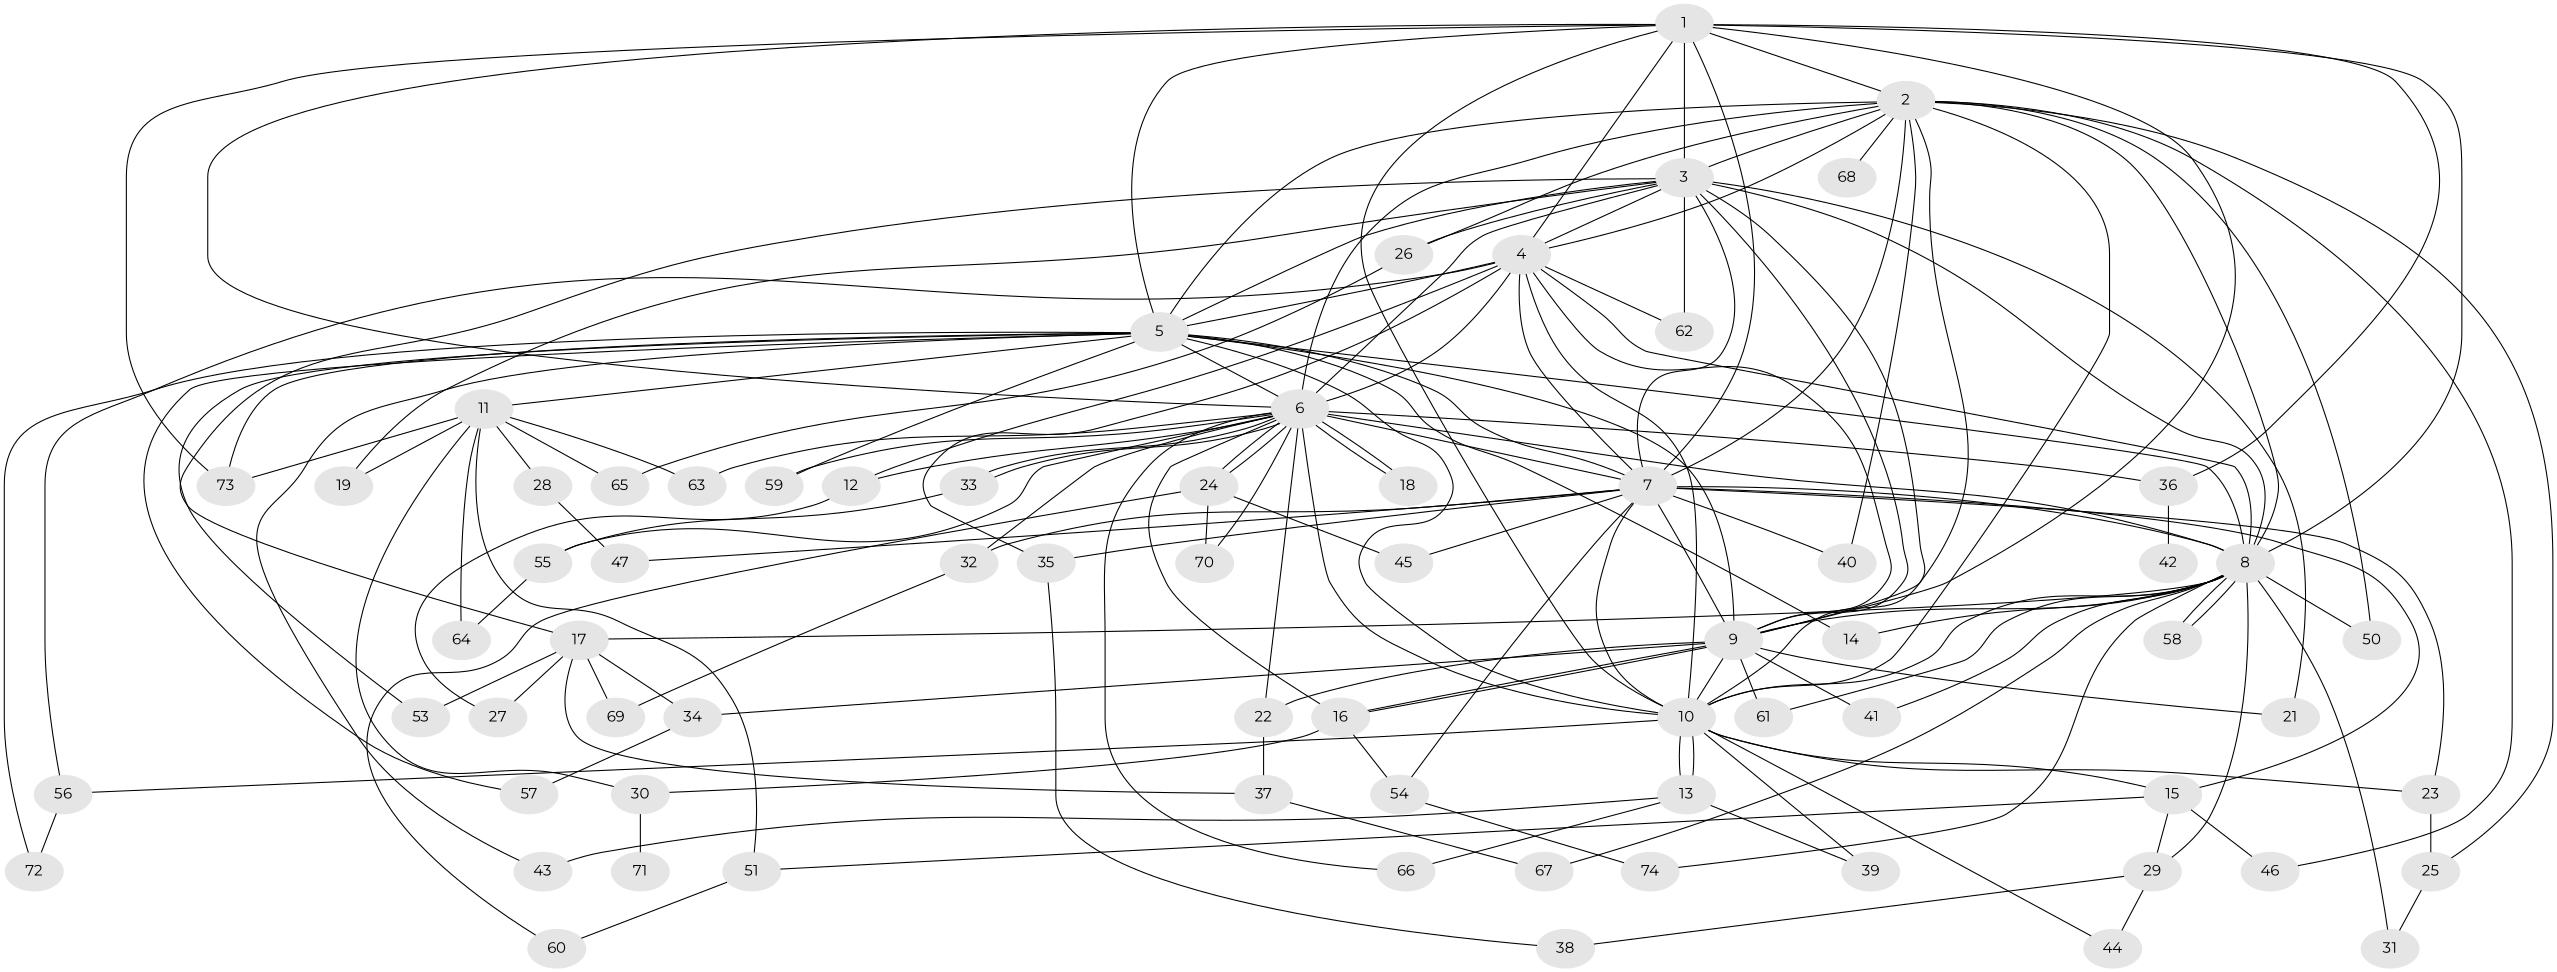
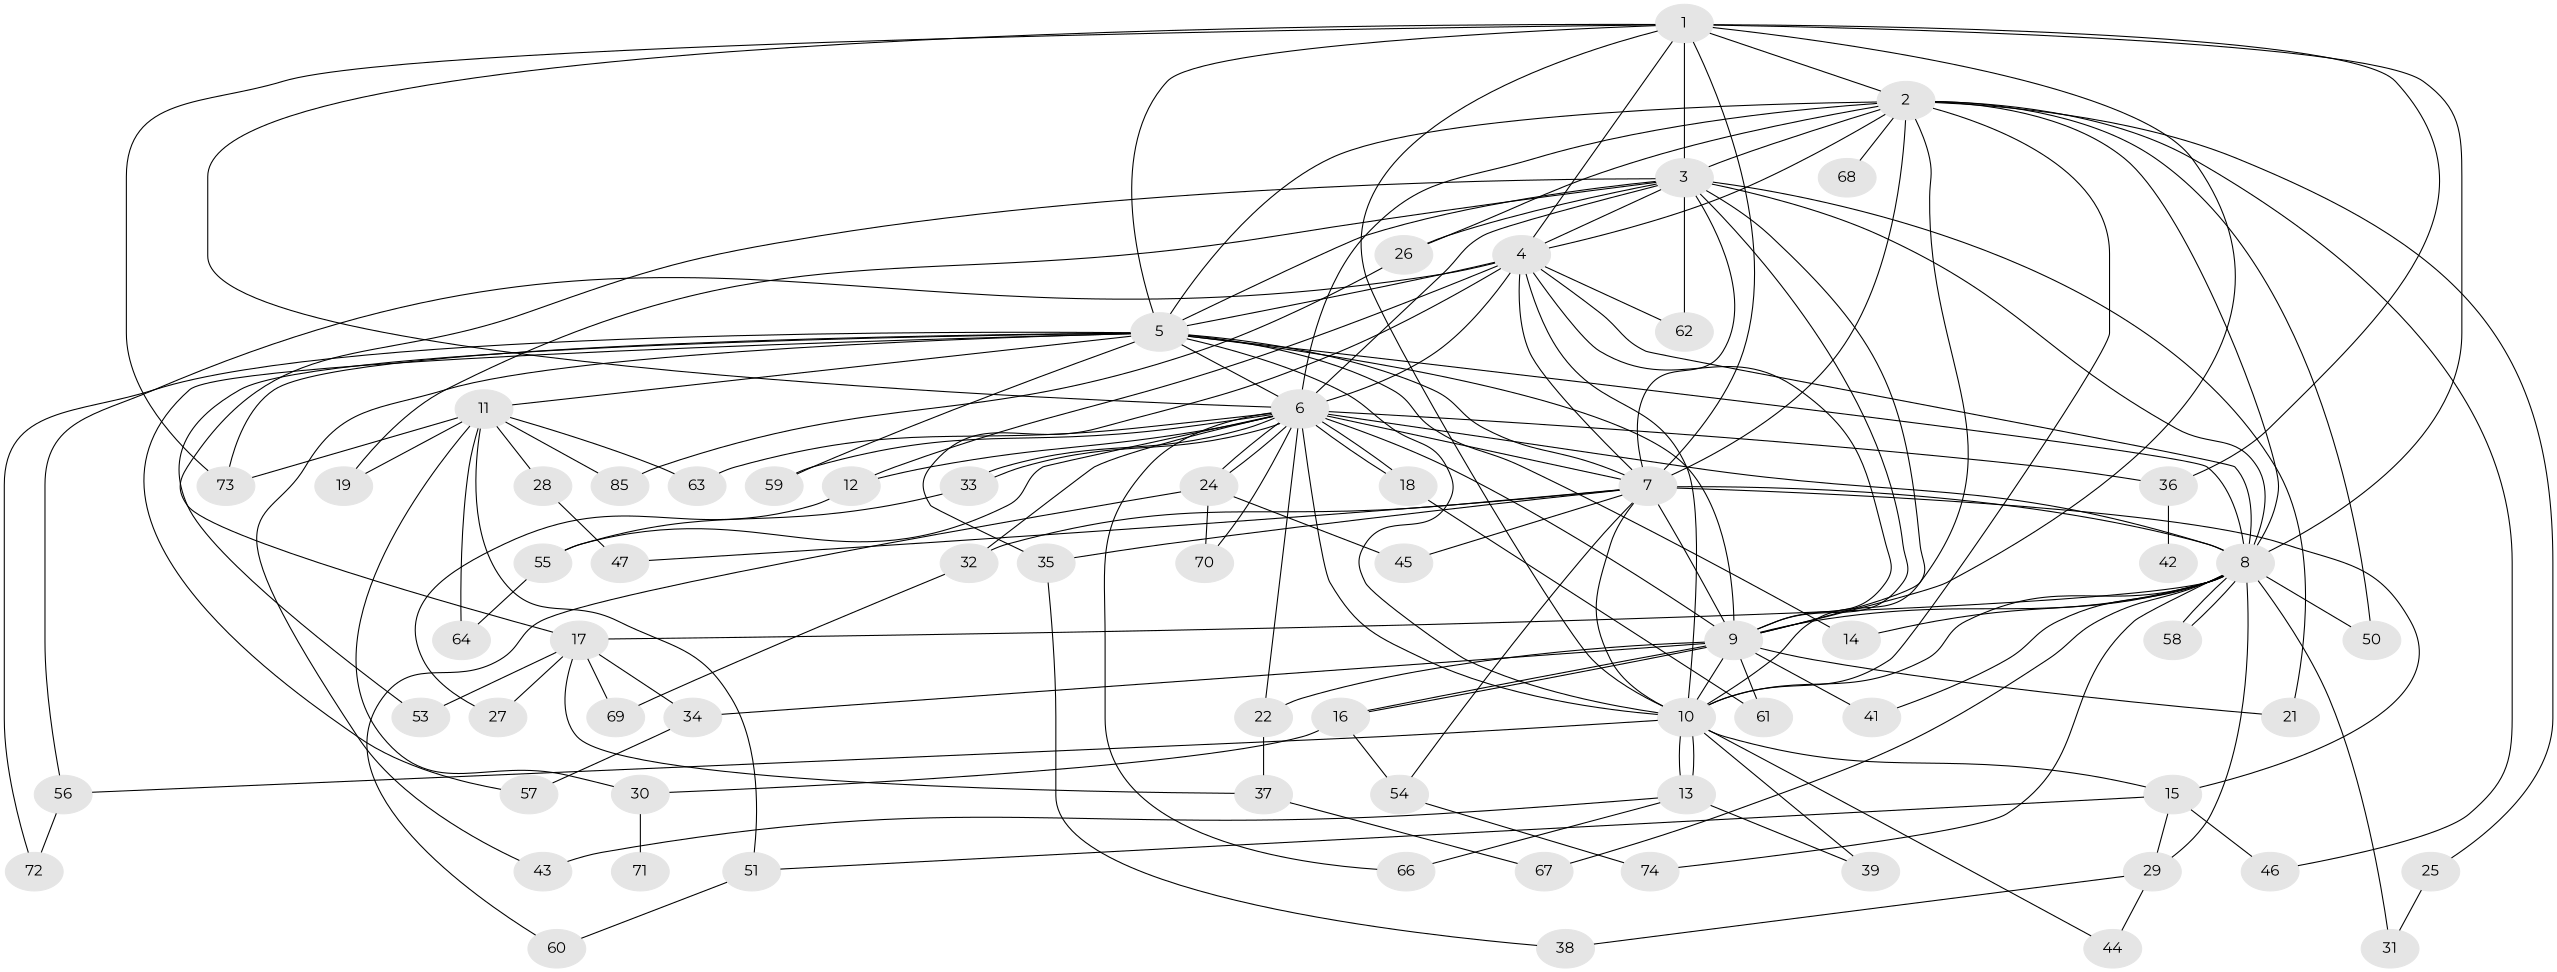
node "65": label "65" -> "85"
edge "6" -- "16": now "6" -- "9"
node "40": removed
edge "8" -- "61": now "18" -- "61"
node "23": removed
